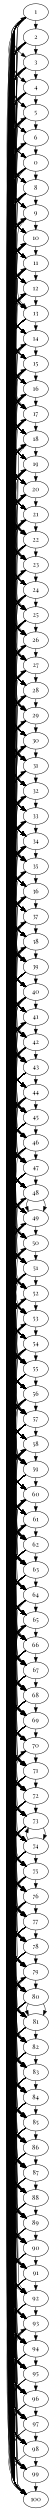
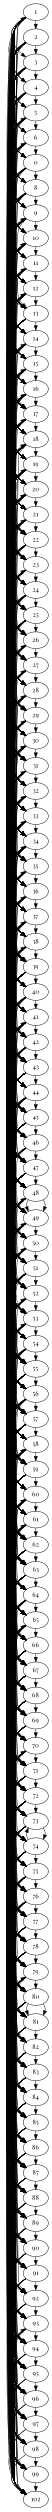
edge "49" -> "34": reversed
node "100": label "100" -> "102"
